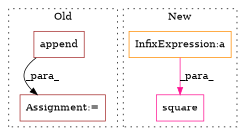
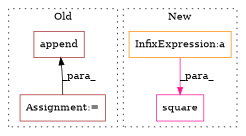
edge "append" -> "Assignment:=": reversed
